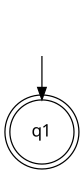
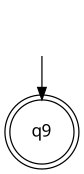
node "q1": label "q1" -> "q9"
